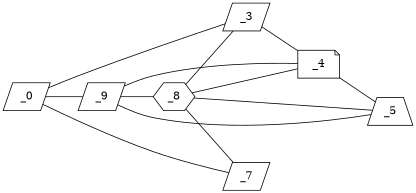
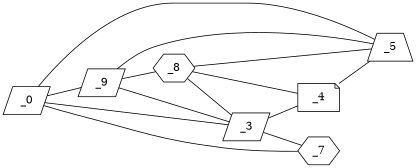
edge "_5" -- "_0": added
edge "_4" -- "_9": now "_3" -- "_9"
edge "_8" -- "_7": now "_3" -- "_7"
node "_7": shape parallelogram -> hexagon
